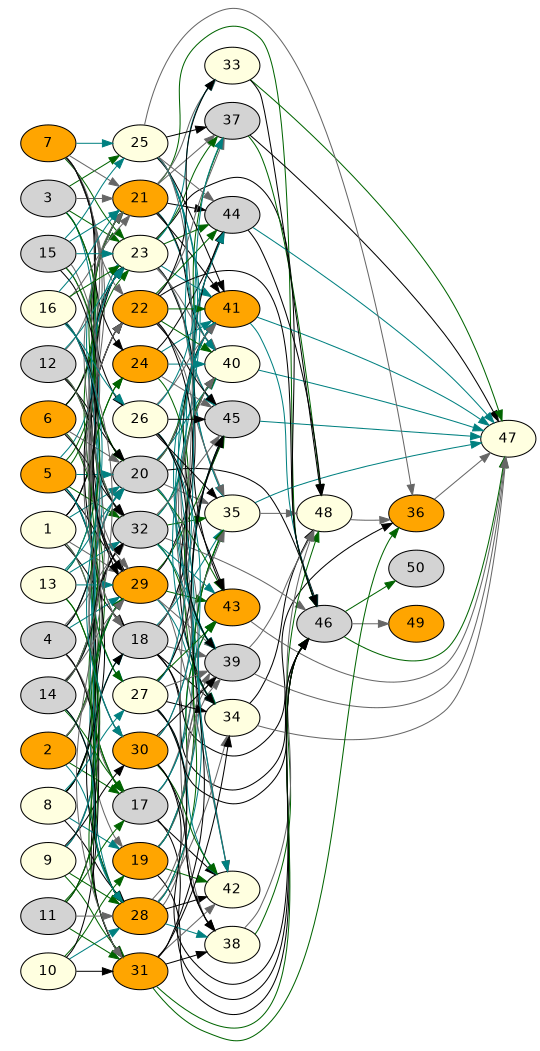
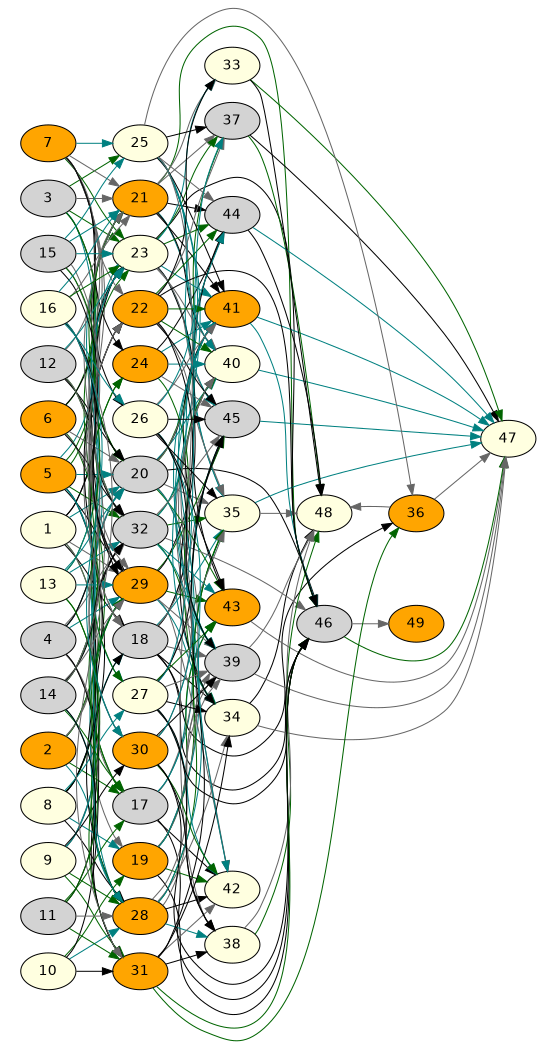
edge "48" -> "36": reversed
node "50": removed
